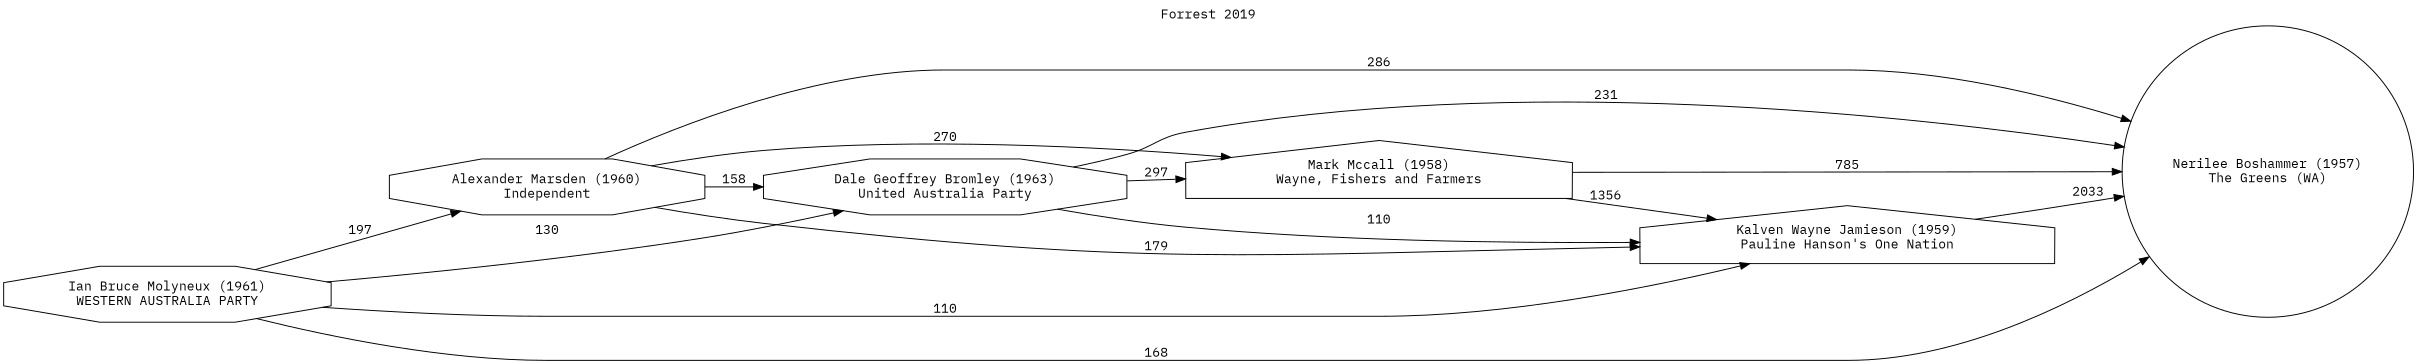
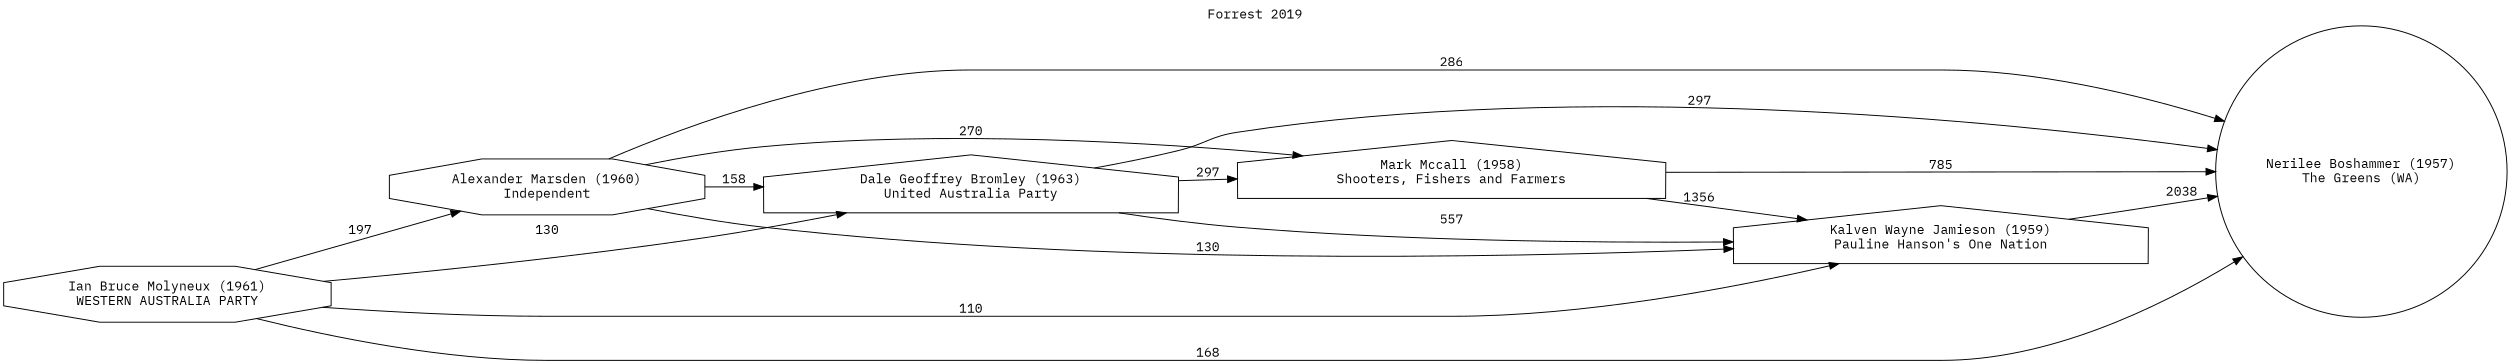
edge "Dale Geoffrey Bromley (1963) United Australia Party" -> "Nerilee Boshammer (1957) The Greens (WA)": label "231" -> "297"
node "Mark Mccall (1958) Wayne, Fishers and Farmers": label "Mark Mccall (1958) Wayne, Fishers and Farmers" -> "Mark Mccall (1958) Shooters, Fishers and Farmers"
node "Dale Geoffrey Bromley (1963) United Australia Party": shape octagon -> house
edge "Kalven Wayne Jamieson (1959) Pauline Hanson's One Nation" -> "Nerilee Boshammer (1957) The Greens (WA)": label "2033" -> "2038"
edge "Dale Geoffrey Bromley (1963) United Australia Party" -> "Kalven Wayne Jamieson (1959) Pauline Hanson's One Nation": label "110" -> "557"
edge "Alexander Marsden (1960) Independent" -> "Kalven Wayne Jamieson (1959) Pauline Hanson's One Nation": label "179" -> "130"
